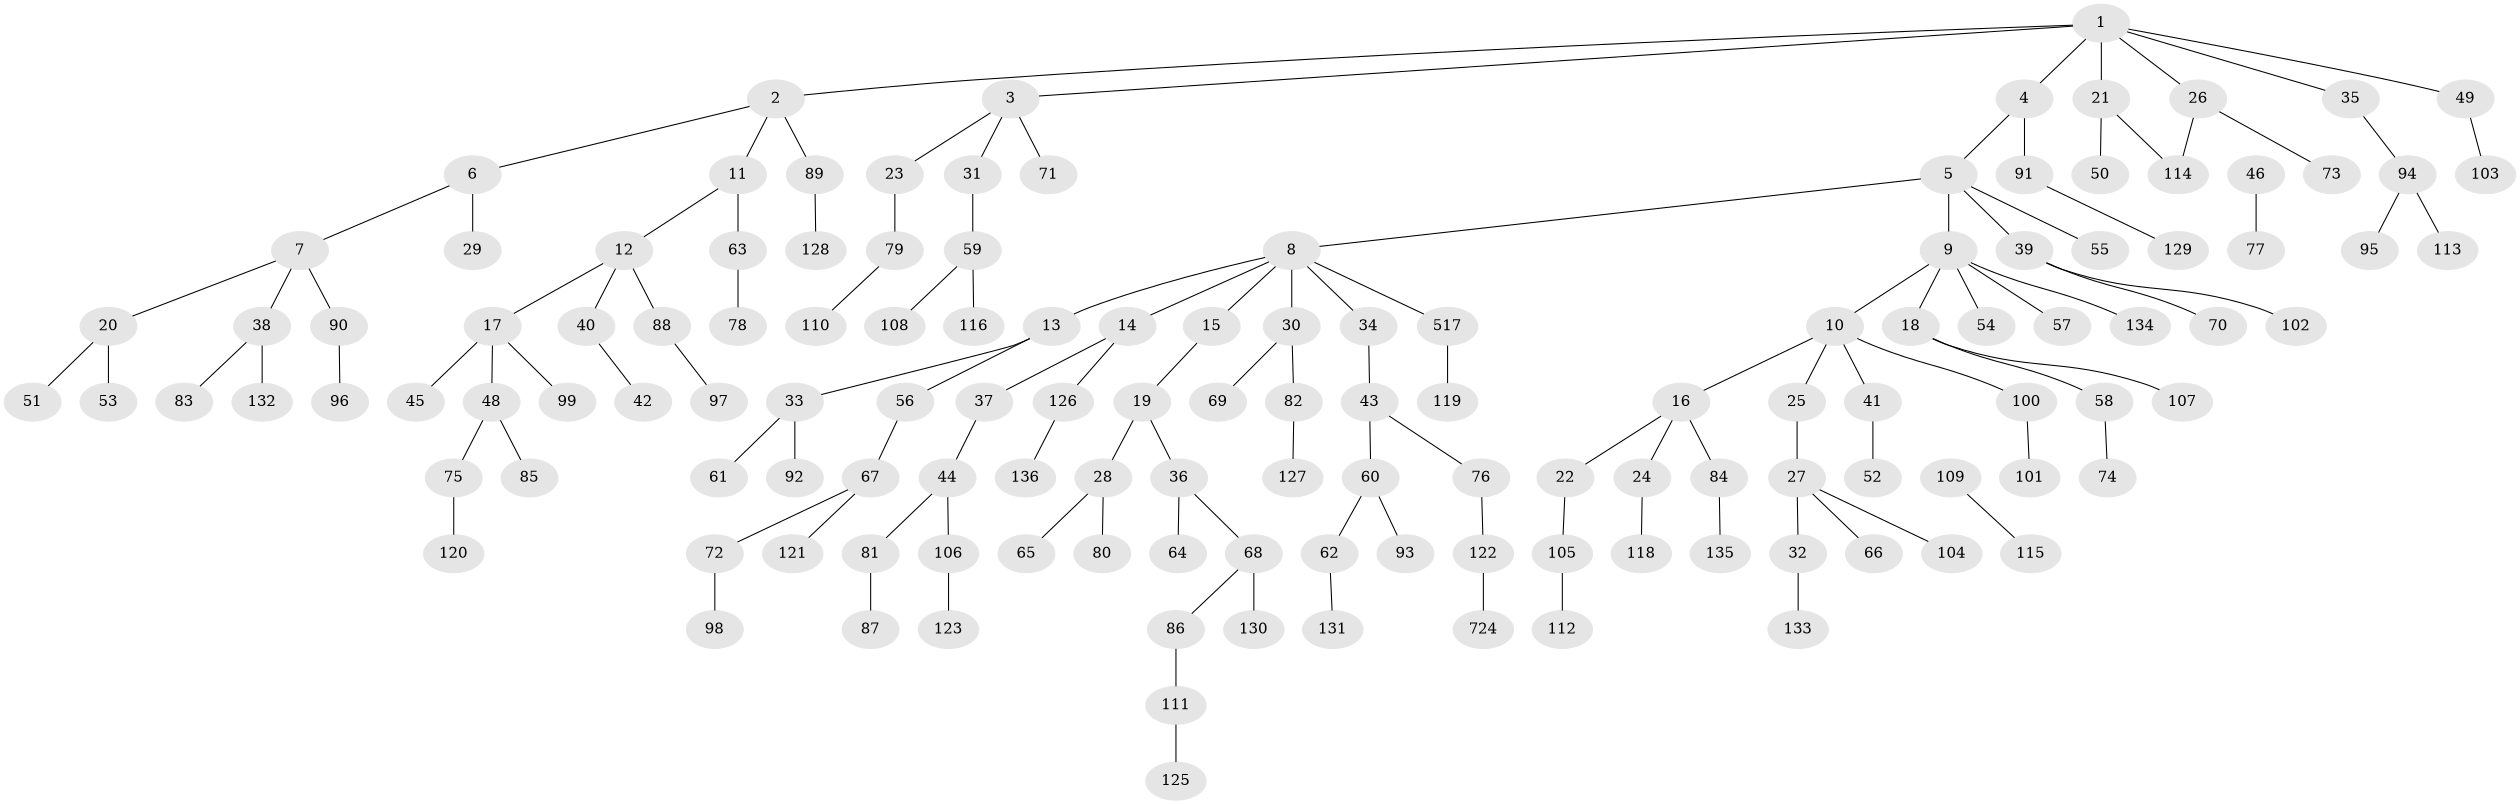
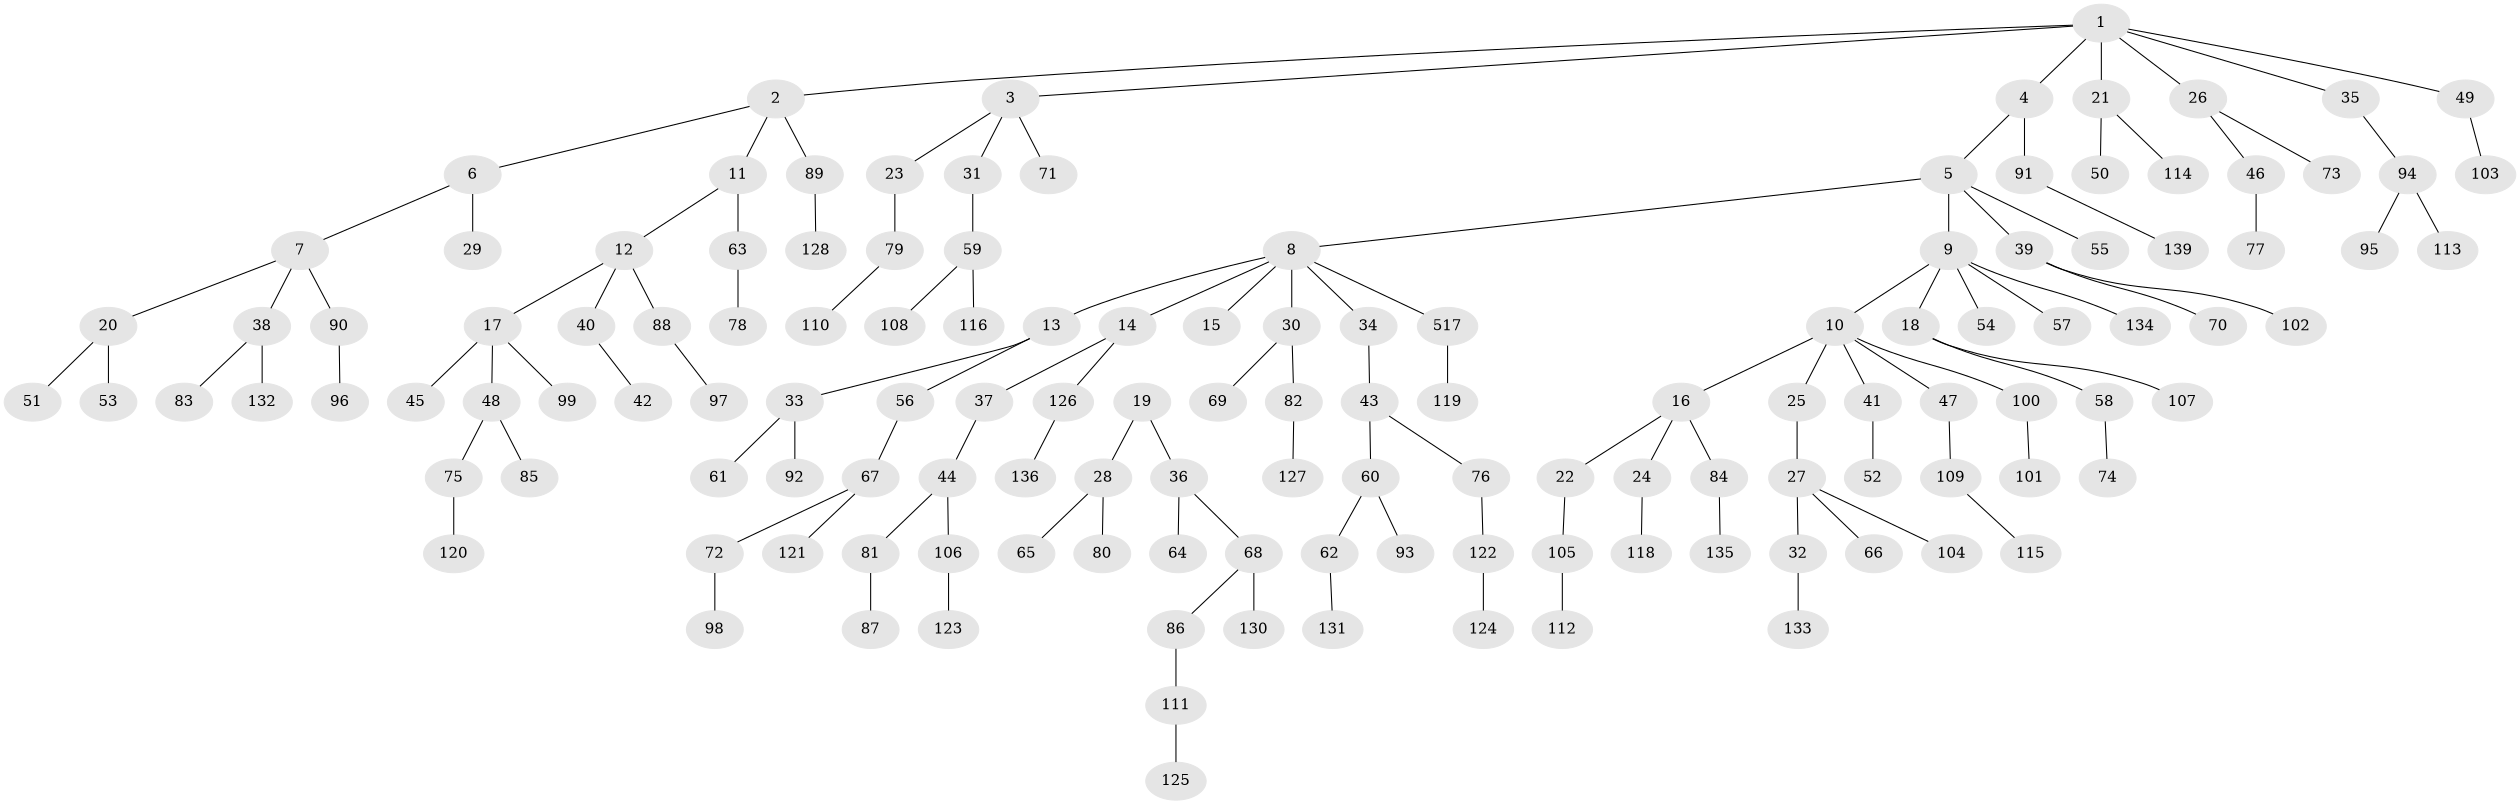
edge "26" -- "114": now "26" -- "46"
node "129": label "129" -> "139"
edge "15" -- "19": removed
node "47": added
node "724": label "724" -> "124"
